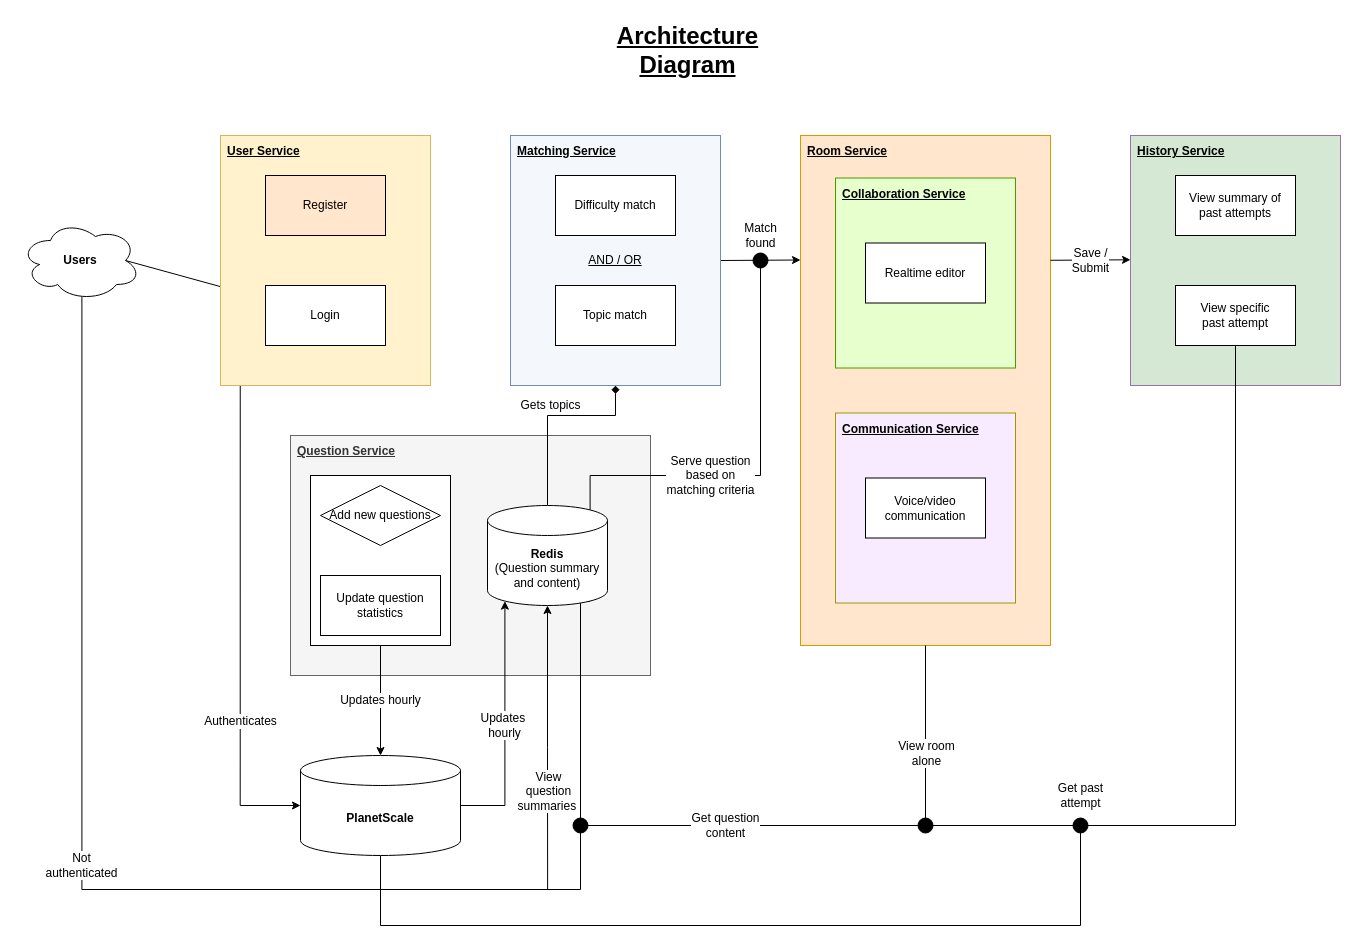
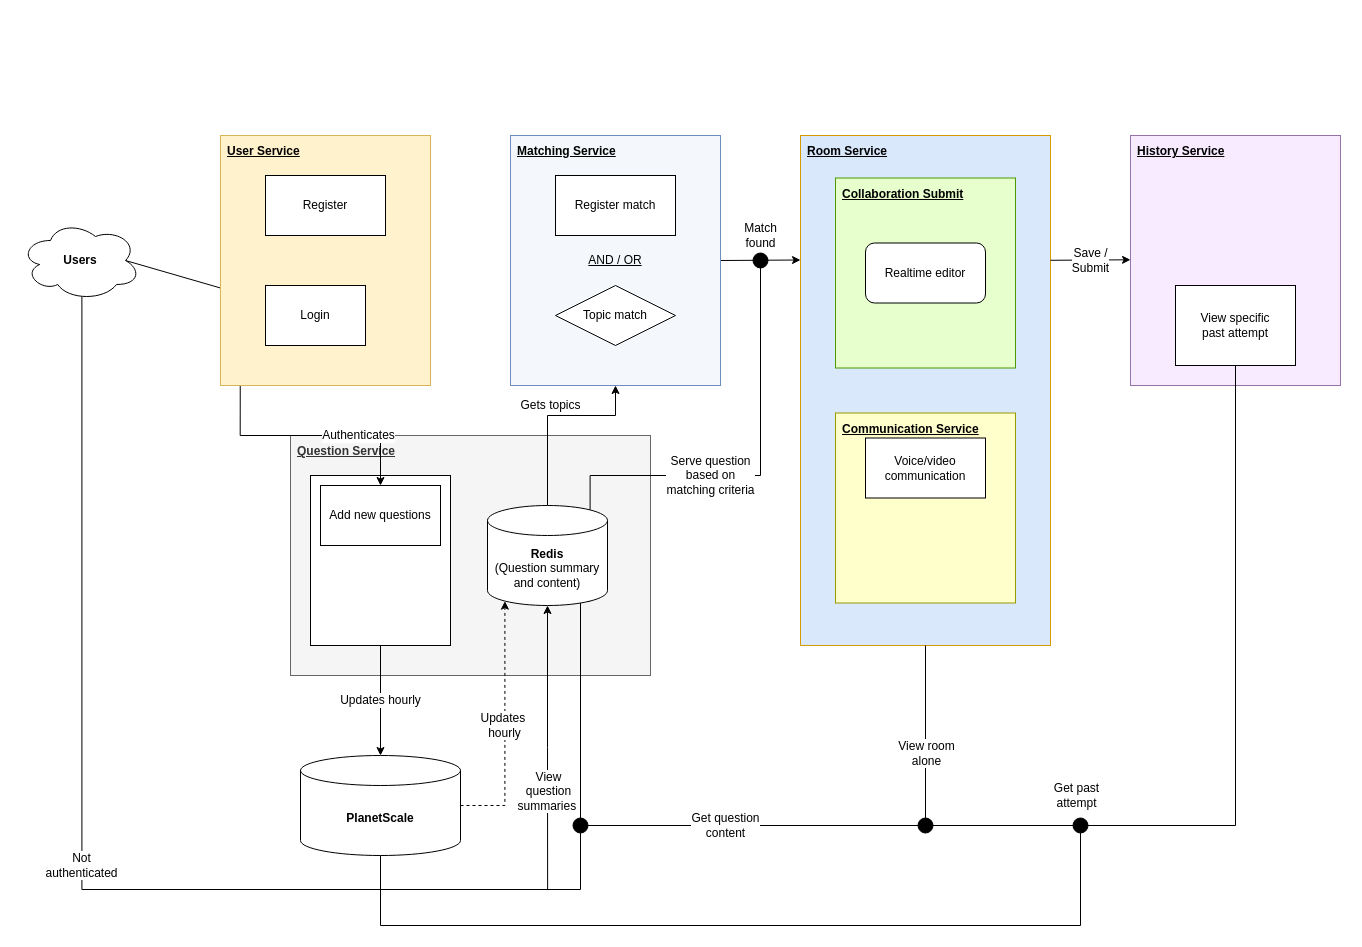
node "Architecture Diagram": removed
node "Collaboration Service": label "Collaboration Service" -> "Collaboration Submit"
node "Register": fillcolor #ffe6cc -> #ffffff
node "Difficulty match": label "Difficulty match" -> "Register match"
node "View summary of past attempts": removed
node "History Service": fillcolor #d5e8d4 -> #f8ebff
node "Realtime editor": shape rectangle -> rounded rectangle
node "Login": size 120x60 -> 100x60
node "Topic match": shape rectangle -> diamond
node "View specific past attempt": size 120x60 -> 120x80
node "Room Service": fillcolor #ffe6cc -> #dae8fc
edge "Redis (Question summary and content)" -> "Matching Service": arrowhead diamond -> classic
node "Communication Service": fillcolor #f8ebff -> #ffffcc
node "Voice/video communication": moved (926, 508) -> (926, 468)
node "Add new questions": shape diamond -> rectangle
node "Update question statistics": removed
edge "User Service" -> "PlanetScale": now "User Service" -> "Add new questions"
edge "PlanetScale" -> "Redis (Question summary and content)": style solid -> dashed
